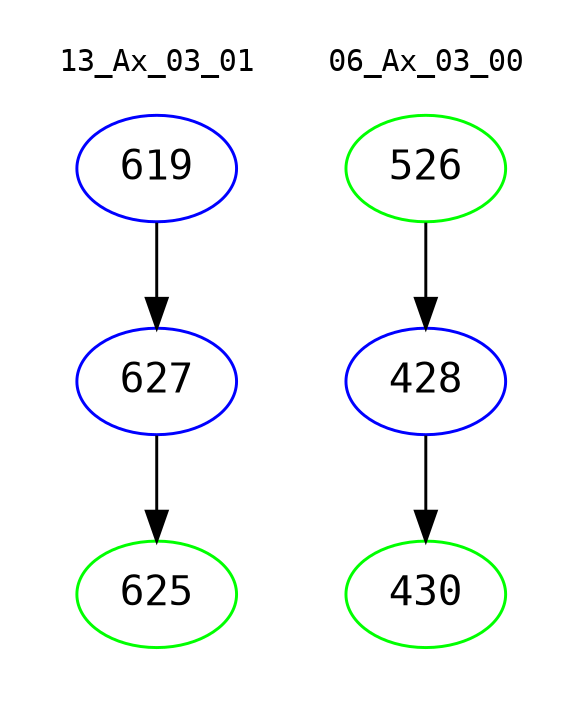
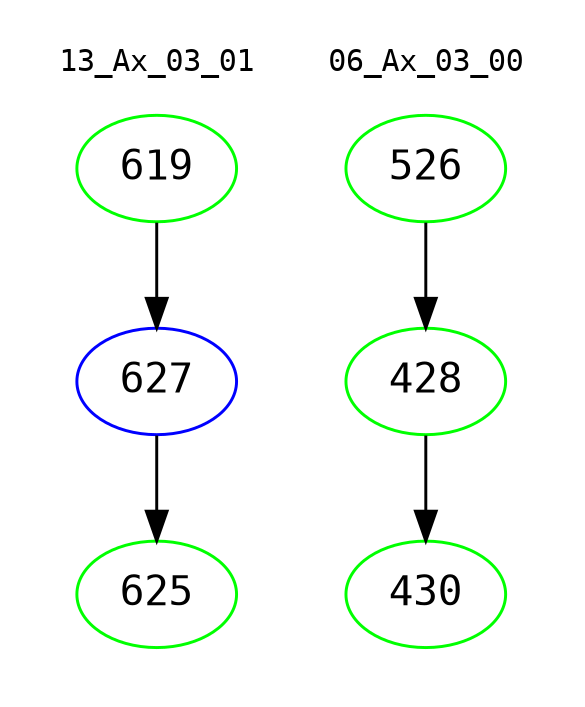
node "619": color blue -> green
node "428": color blue -> green
